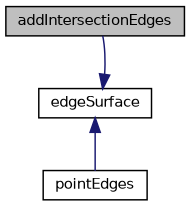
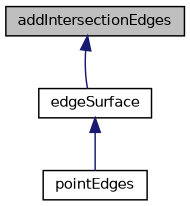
edge "addIntersectionEdges" -> "edgeSurface": reversed
